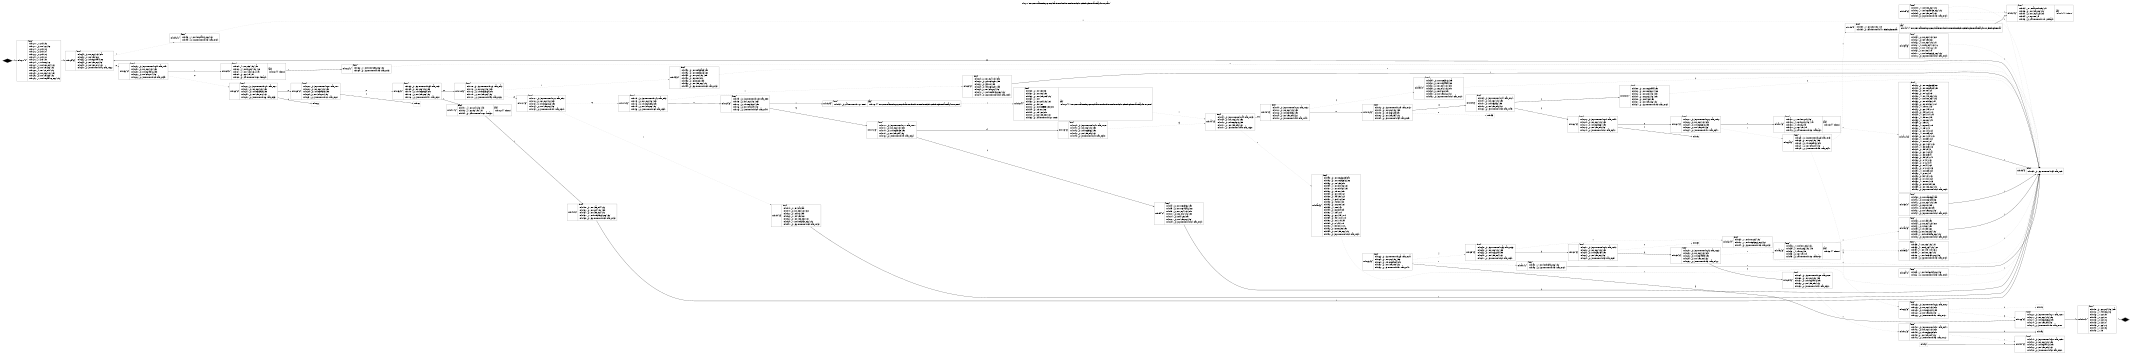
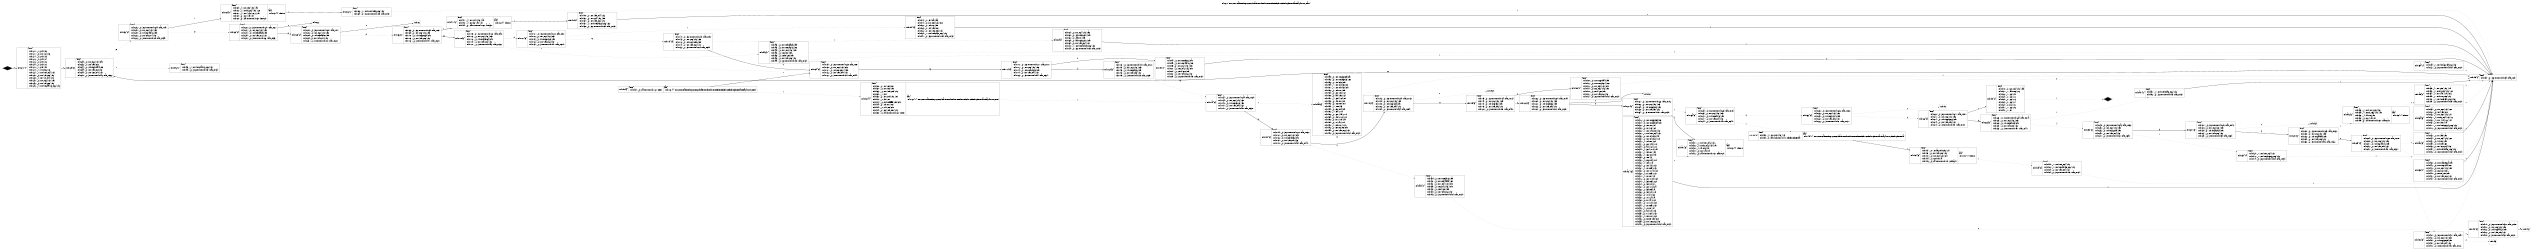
edge "0x401bdb [25]" -> "0x401bc4 [23]": reversed
edge "0x401759 [25]" -> "0x401b29 [5]": reversed
edge "0x401a01 [23]" -> "0x401a18 [153]": reversed
edge "0x401ad8 [23]" -> "0x401ba2 [25]": now "0x4018e9 [25]" -> "0x401ba2 [25]"
edge "0x401885 [25]" -> "0x40186c [25]": reversed
edge "0x401902 [25]" -> "0x401d93": style bold -> dotted
edge "0x401934" -> "0x40191b [25]": reversed
